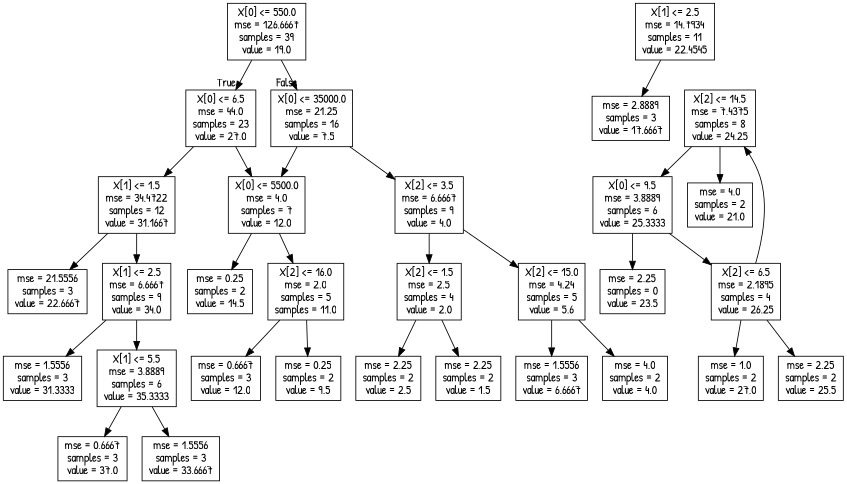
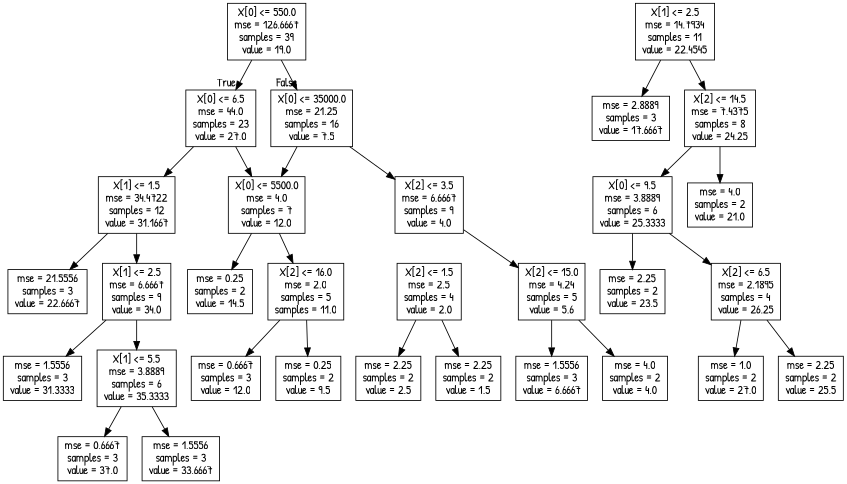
edge "X[2] <= 6.5 mse = 2.1895 samples = 4 value = 26.25" -> "X[2] <= 14.5 mse = 7.4375 samples = 8 value = 24.25": now "X[1] <= 2.5 mse = 14.7934 samples = 11 value = 22.4545" -> "X[2] <= 14.5 mse = 7.4375 samples = 8 value = 24.25"
edge "X[2] <= 3.5 mse = 6.6667 samples = 9 value = 4.0" -> "X[2] <= 1.5 mse = 2.5 samples = 4 value = 2.0": removed
node "mse = 2.25 samples = 0 value = 23.5": label "mse = 2.25 samples = 0 value = 23.5" -> "mse = 2.25 samples = 2 value = 23.5"
